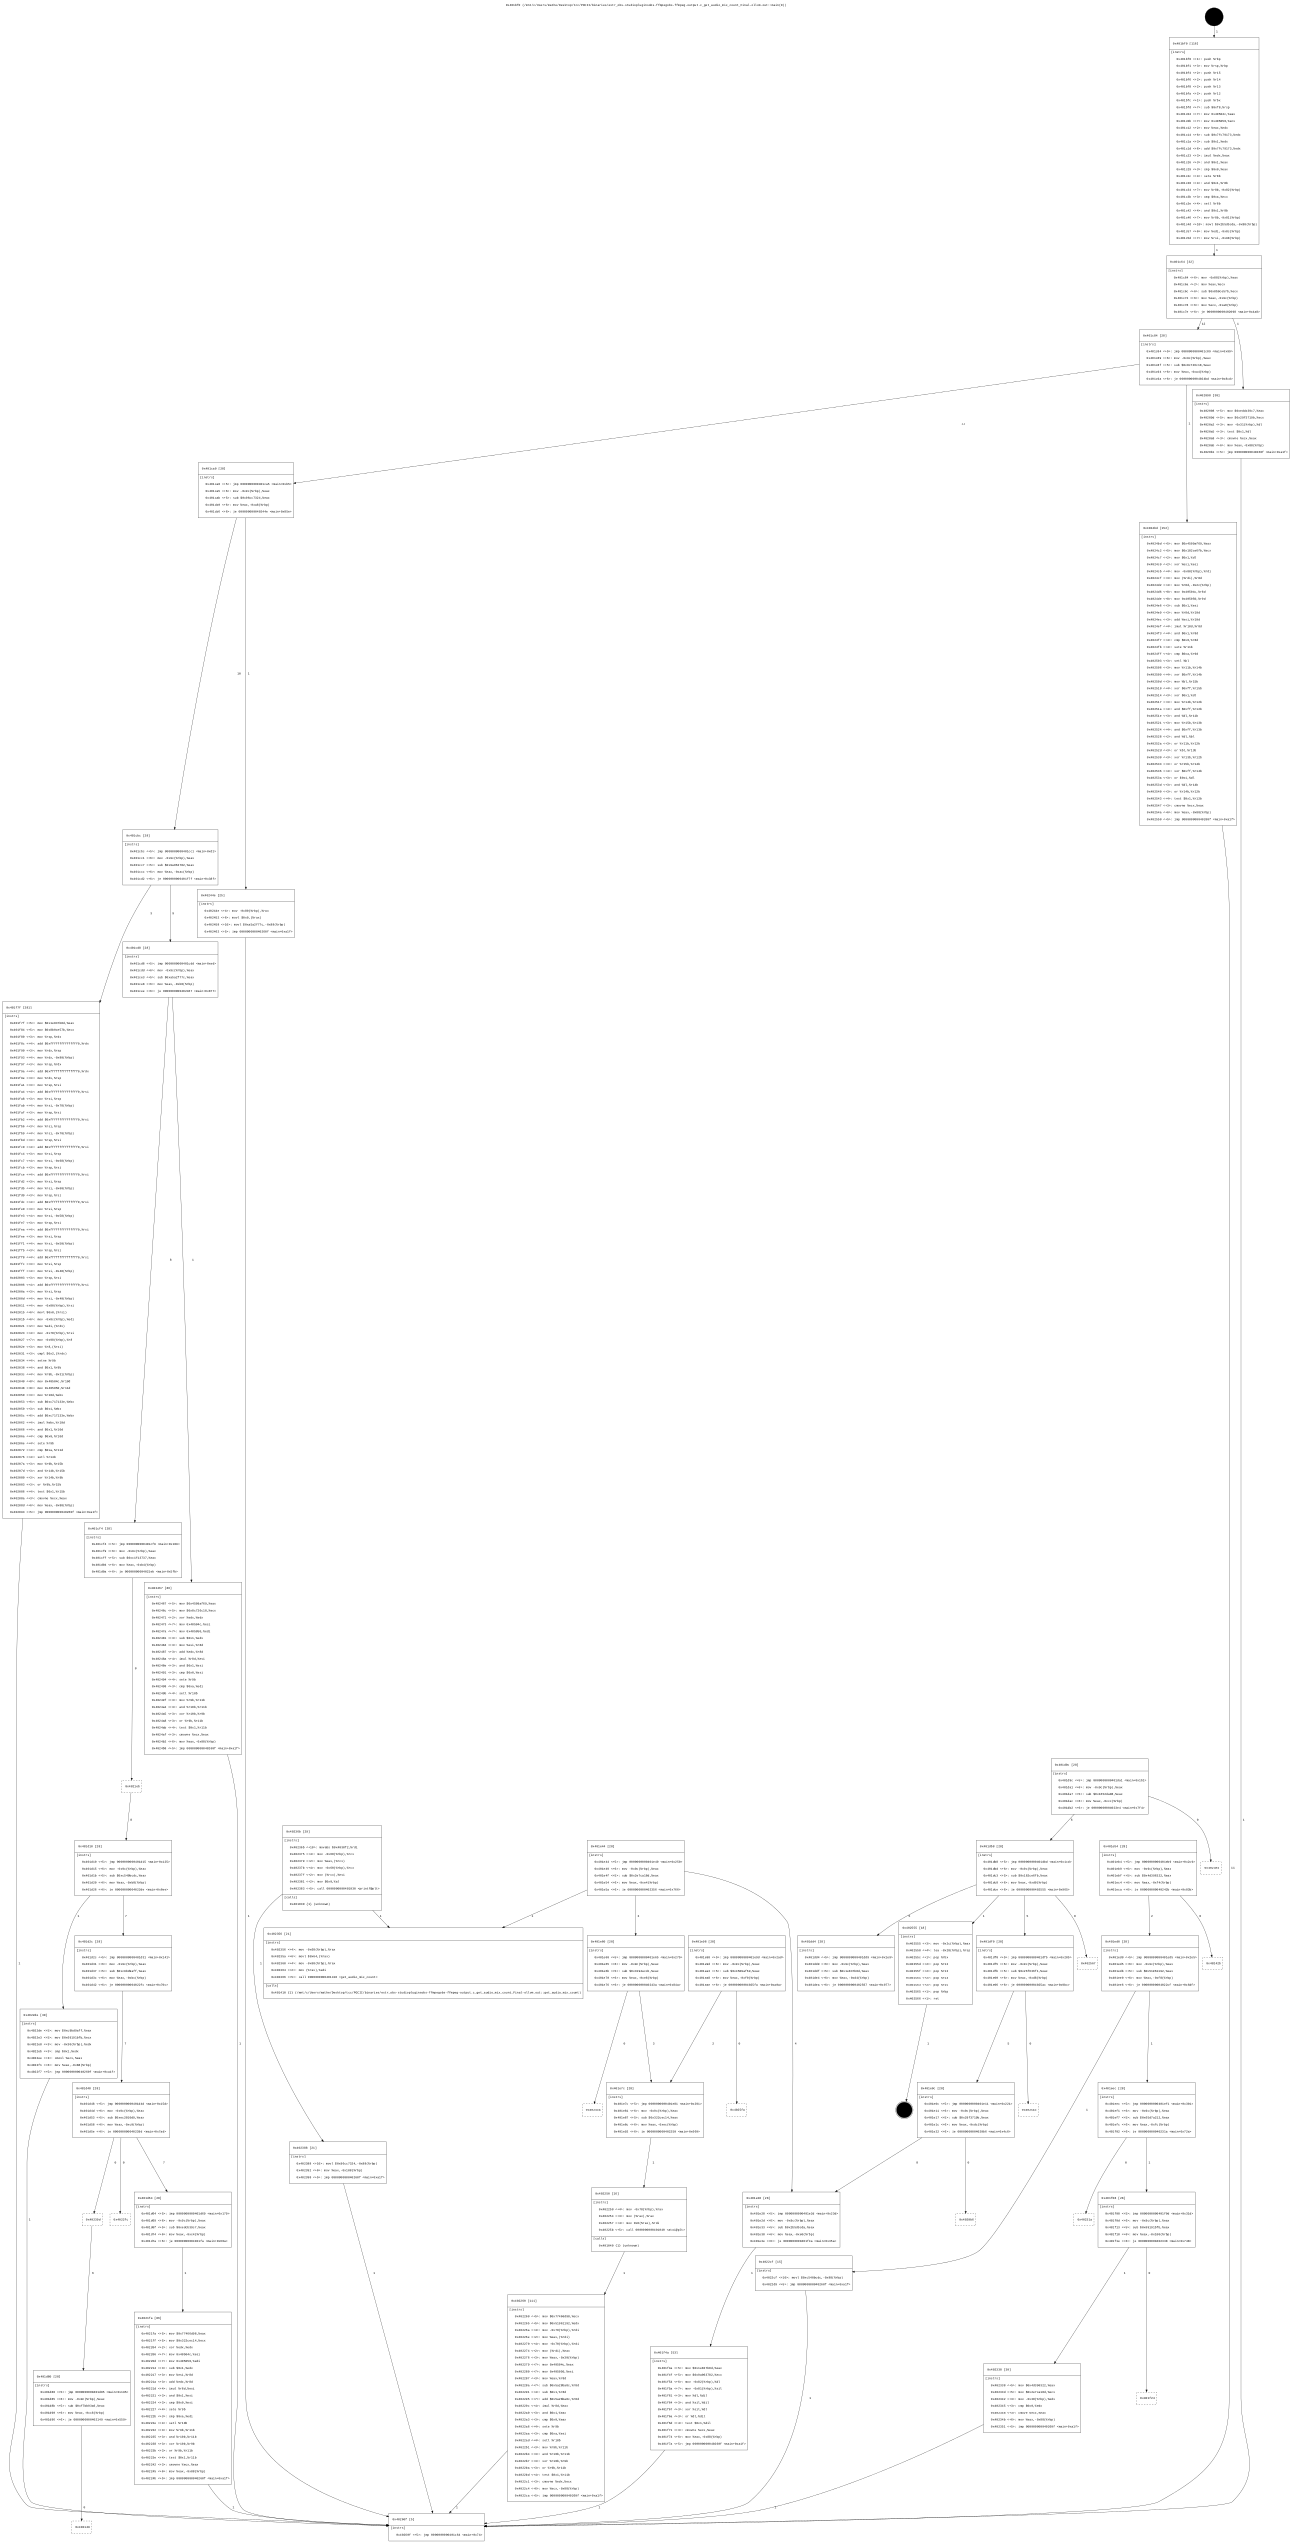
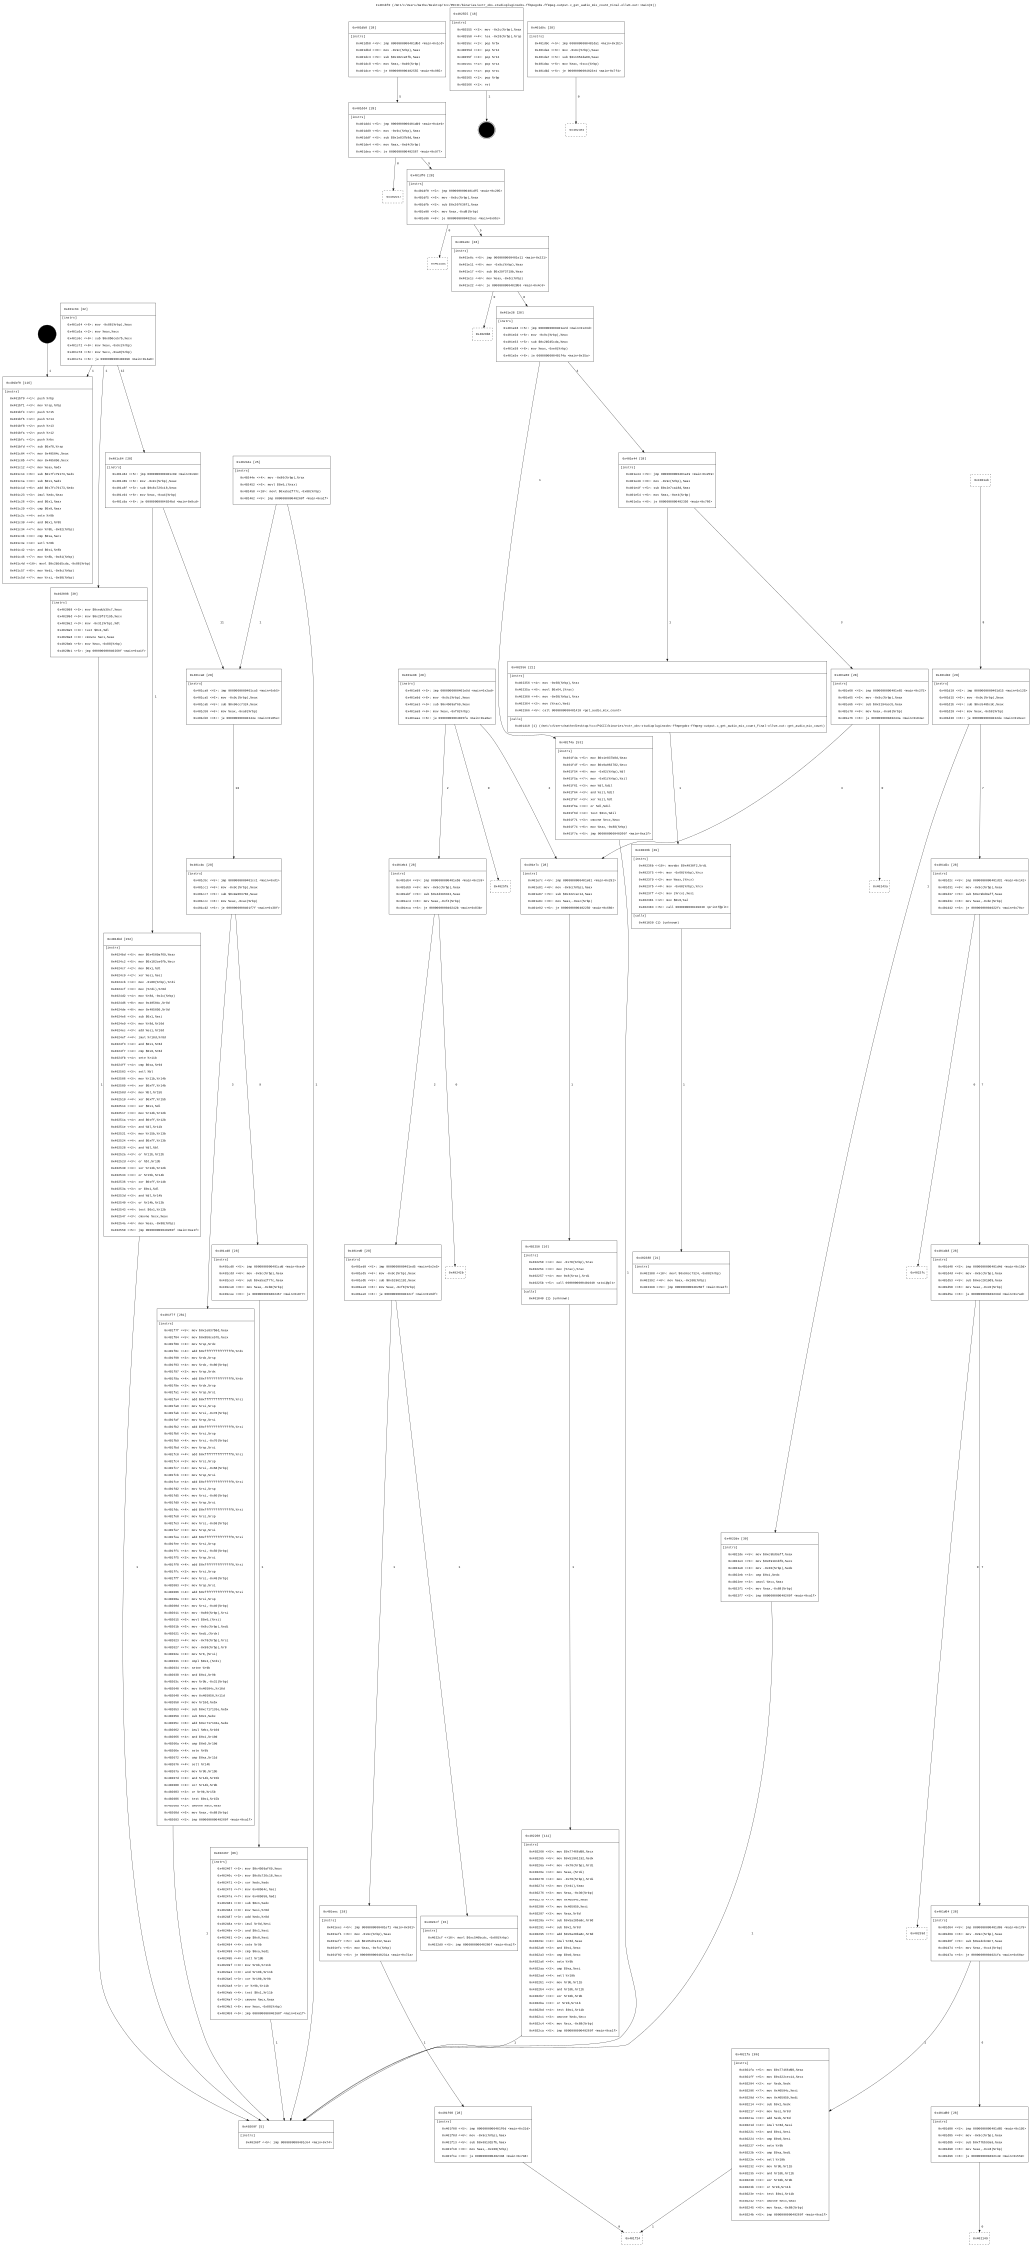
edge "0x401bf0 [116]" -> "0x401c64 [32]": reversed
edge "0x401ca0 [28]" -> "0x40244e [25]": reversed
edge "0x401e98 [28]" -> "0x401eb4 [28]": added, label "2"
node "0x401cf4 [28]": removed
edge "0x401d9c [28]" -> "0x401db8 [28]": removed, label "6"
edge "0x4024bd [152]" -> "0x40260f [5]": label " 11" -> " 1"
edge "0x401db8 [28]" -> "0x402555 [18]": removed, label "1"
edge "0x401db8 [28]" -> "0x401df0 [28]": now "0x401dd4 [28]" -> "0x401df0 [28]"
edge "0x40236b [29]" -> "0x402356 [21]": reversed
edge "0x401db8 [28]" -> "0x402567": now "0x401dd4 [28]" -> "0x402567"
edge "0x401e44 [28]" -> "0x401e28 [28]": reversed
edge "0x401d48 [28]" -> "0x4022fc": now "0x401d2c [28]" -> "0x4022fc"
node "0x40231a": removed
edge "0x40239d" -> "0x401d80 [28]": now "0x401d64 [28]" -> "0x401d80 [28]"
edge "0x402388 [21]" -> "0x40260f [5]": removed, label "1"
node "0x402338 [30]": removed
edge "0x4022cf [15]" -> "0x40260f [5]": removed, label "1"
edge "0x4021fa [86]" -> "0x40260f [5]": now "0x4021fa [86]" -> "0x401f24"
